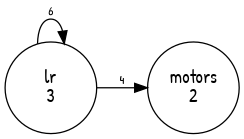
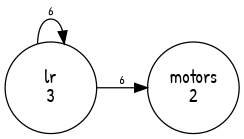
edge "lr 3" -> "motors 2": label "4" -> "6"
